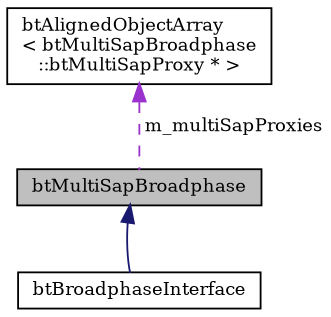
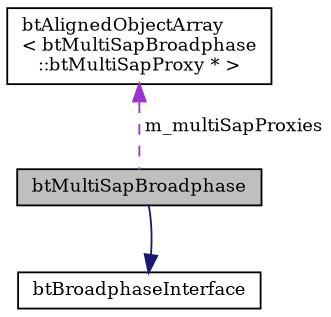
edge "btBroadphaseInterface" -> "btMultiSapBroadphase": reversed
